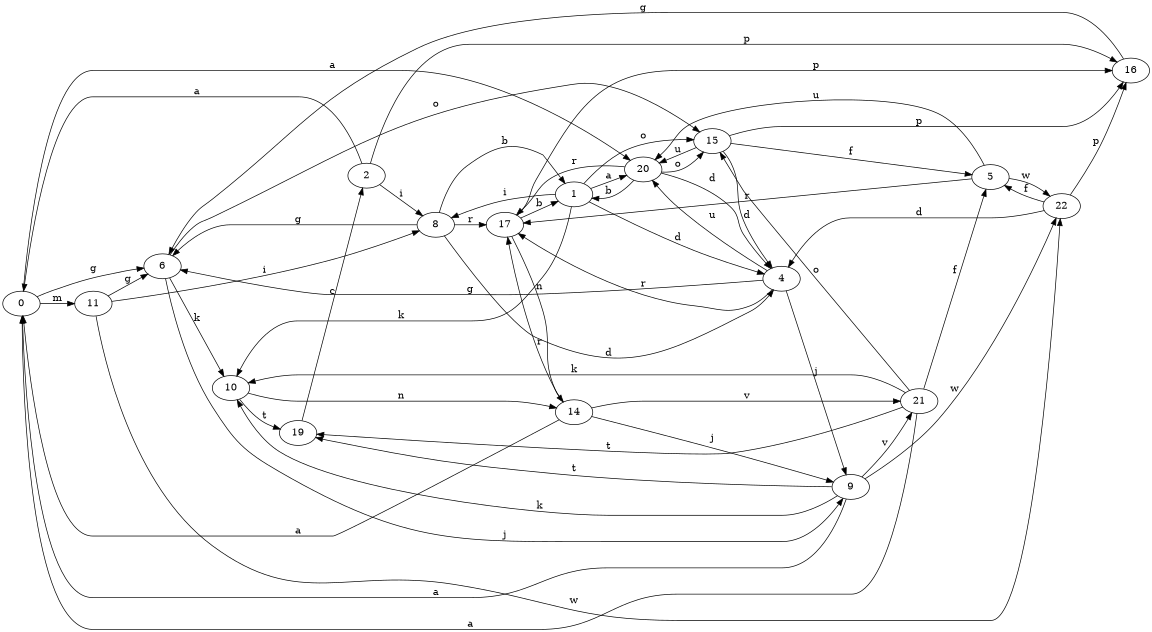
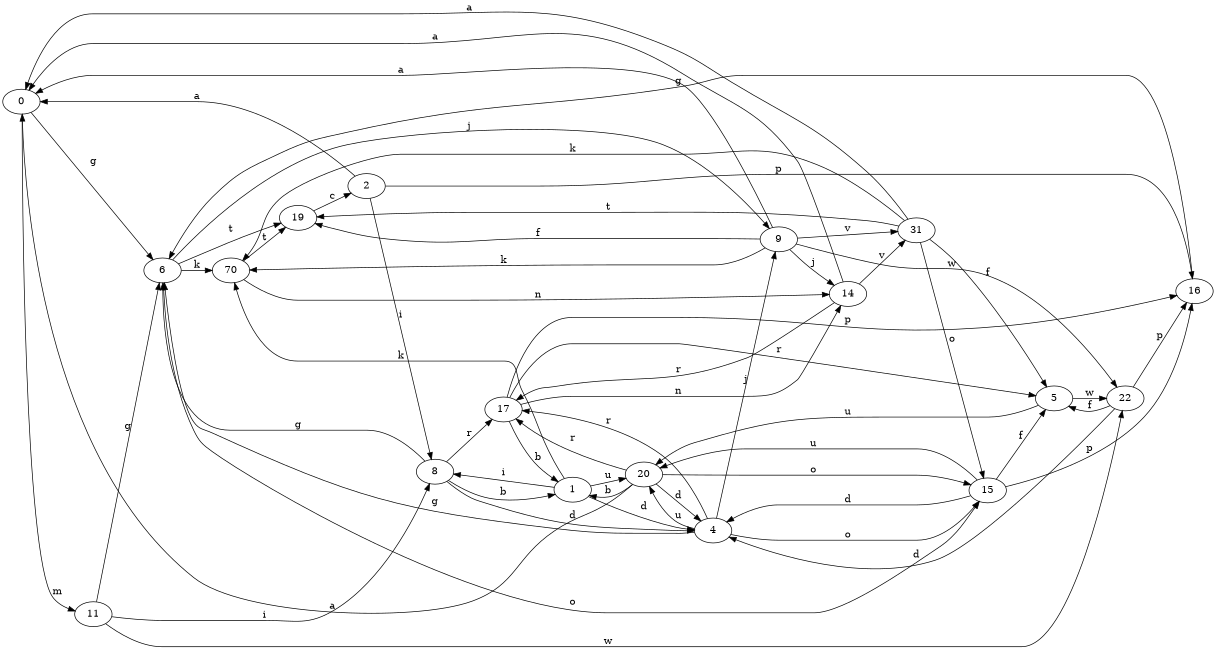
edge "0" -> "20": reversed
edge "1" -> "15": now "4" -> "15"
edge "1" -> "20": label "a" -> "u"
edge "5" -> "17": reversed
edge "6" -> "19": added, label "t"
node "10": label "10" -> "70"
node "21": label "21" -> "31"
edge "14" -> "9": reversed
edge "9" -> "19": label "t" -> "f"
